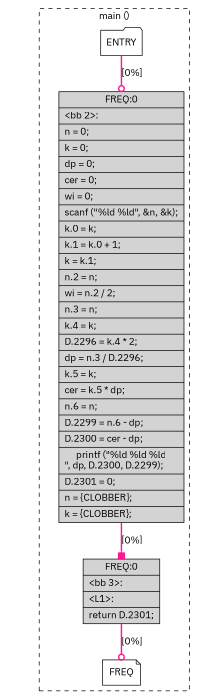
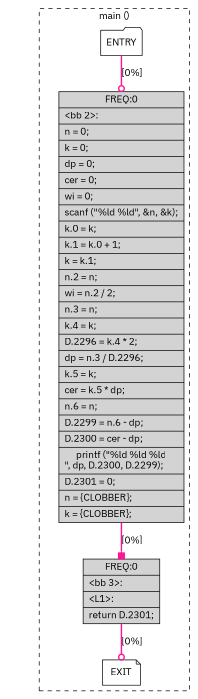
node "FREQ": label "FREQ" -> "EXIT"
